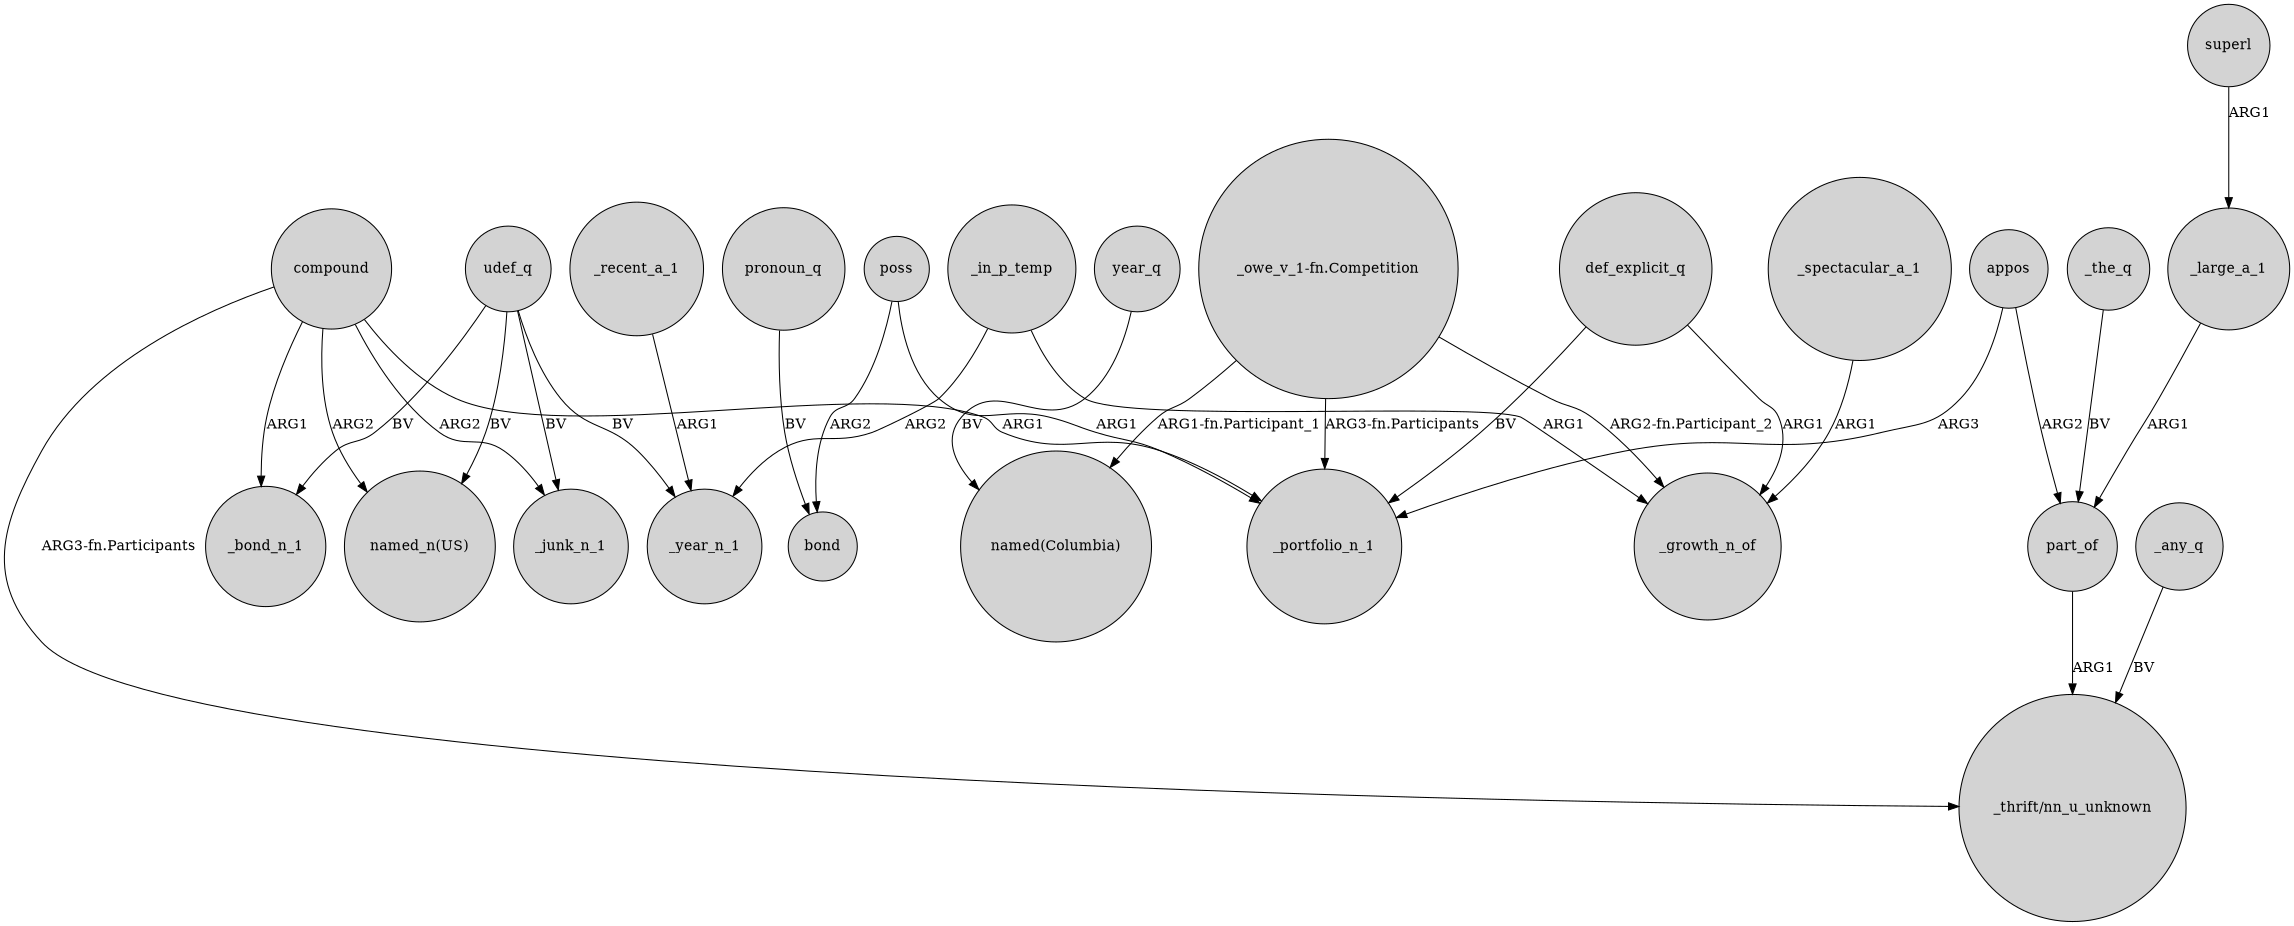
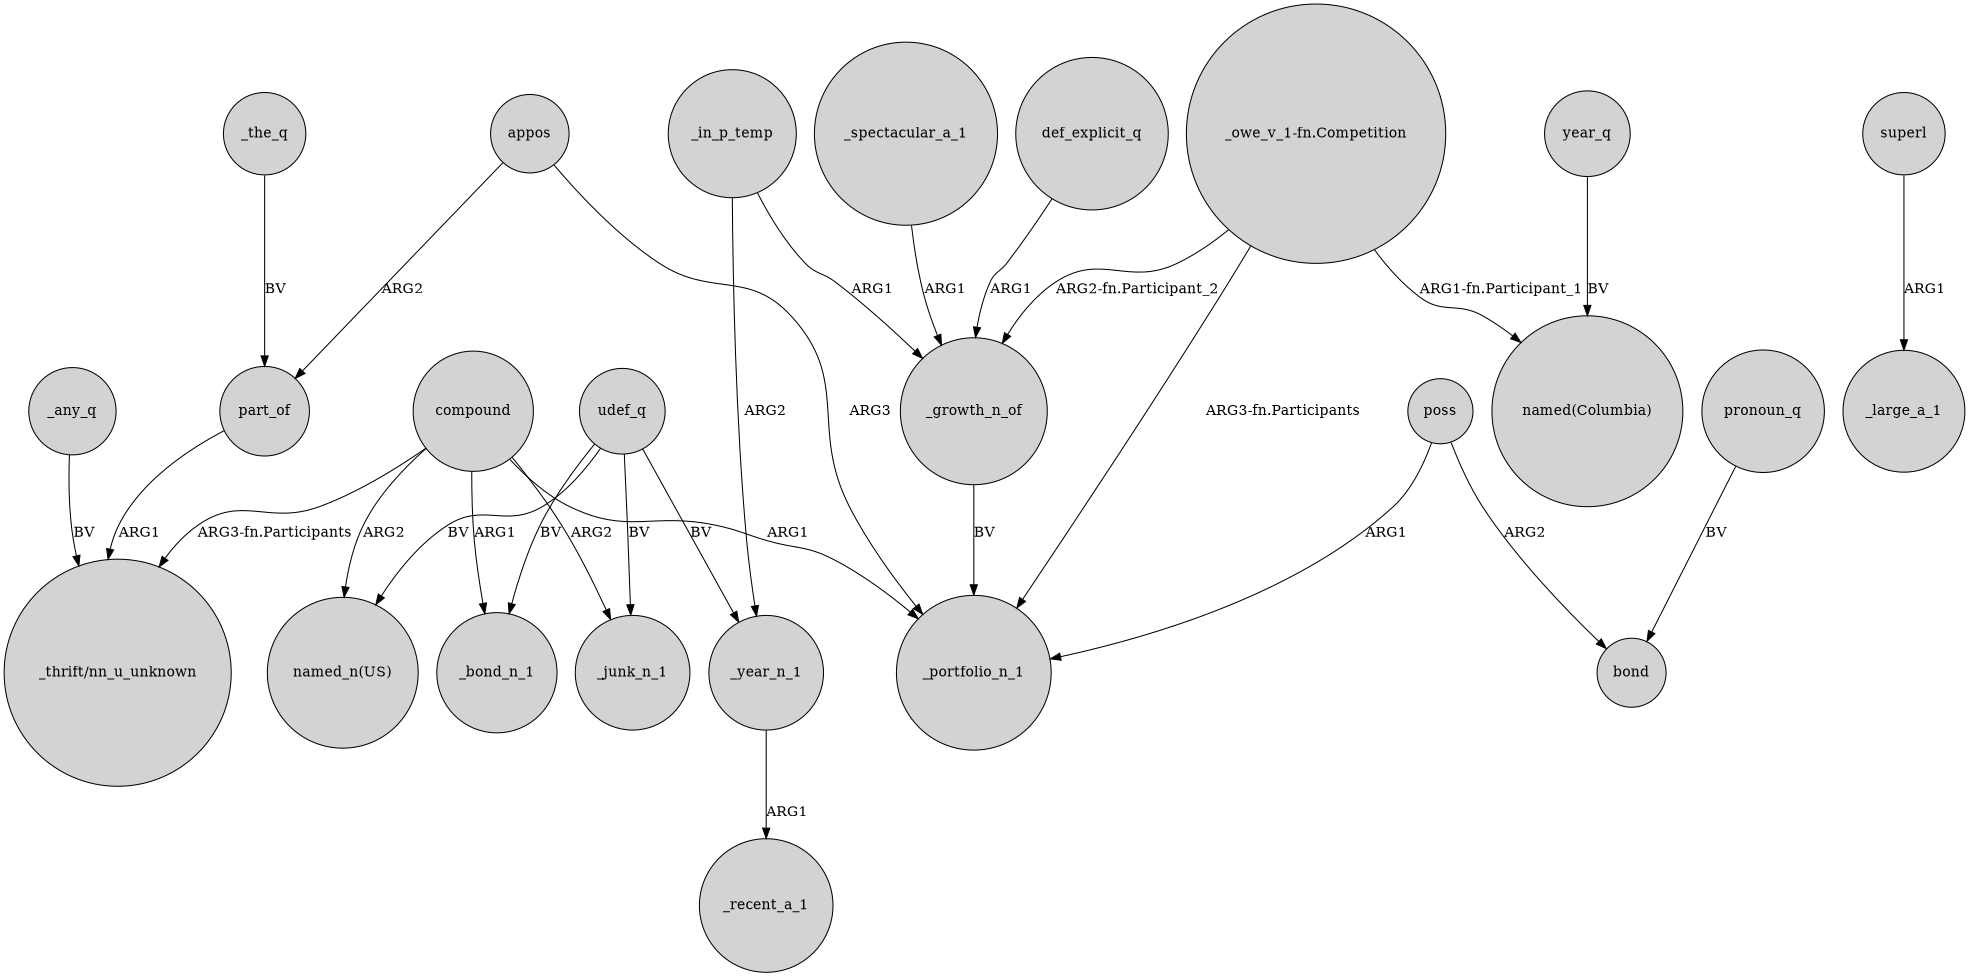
edge "_recent_a_1" -> "_year_n_1": reversed
edge "_large_a_1" -> "part_of": removed, label "ARG1"
edge "def_explicit_q" -> "_portfolio_n_1": now "_growth_n_of" -> "_portfolio_n_1"
